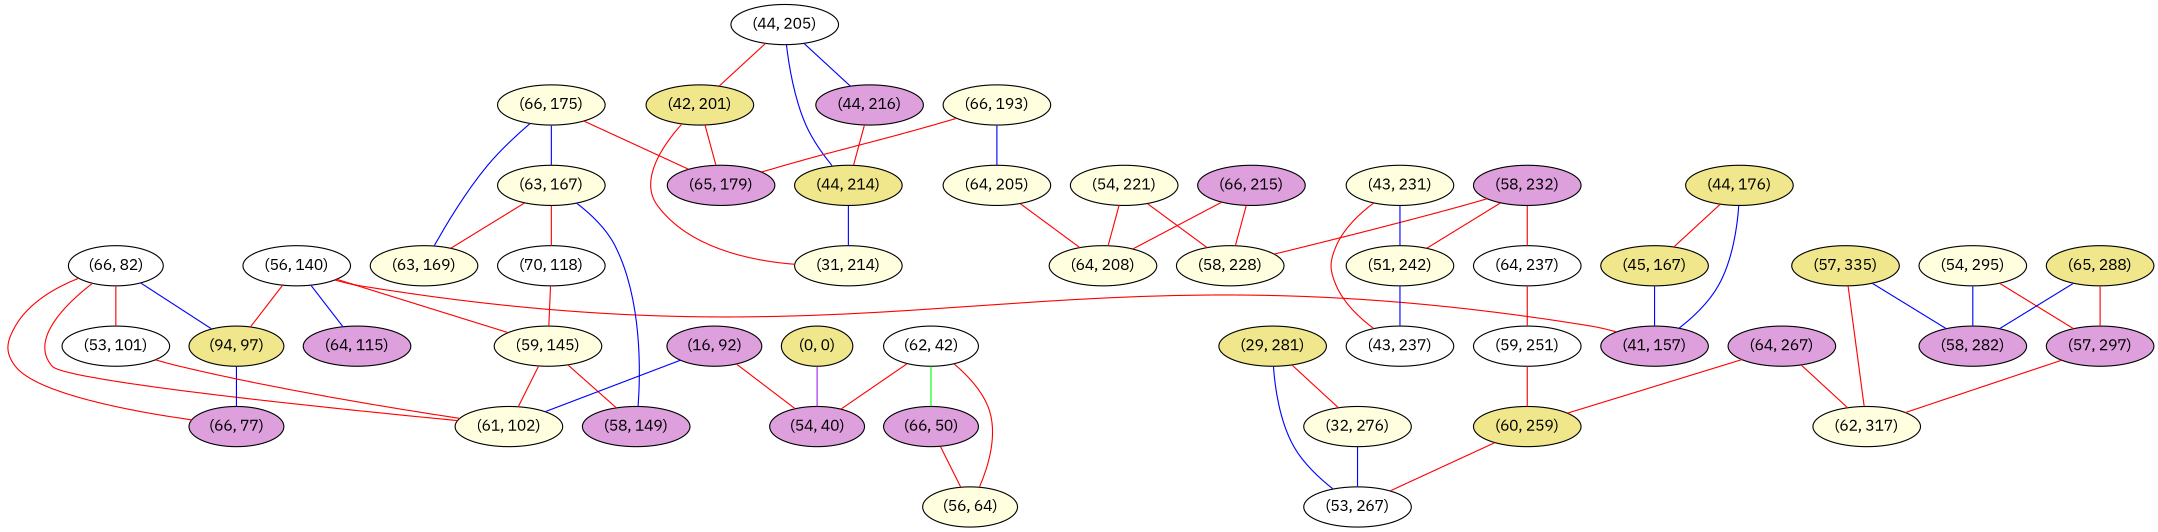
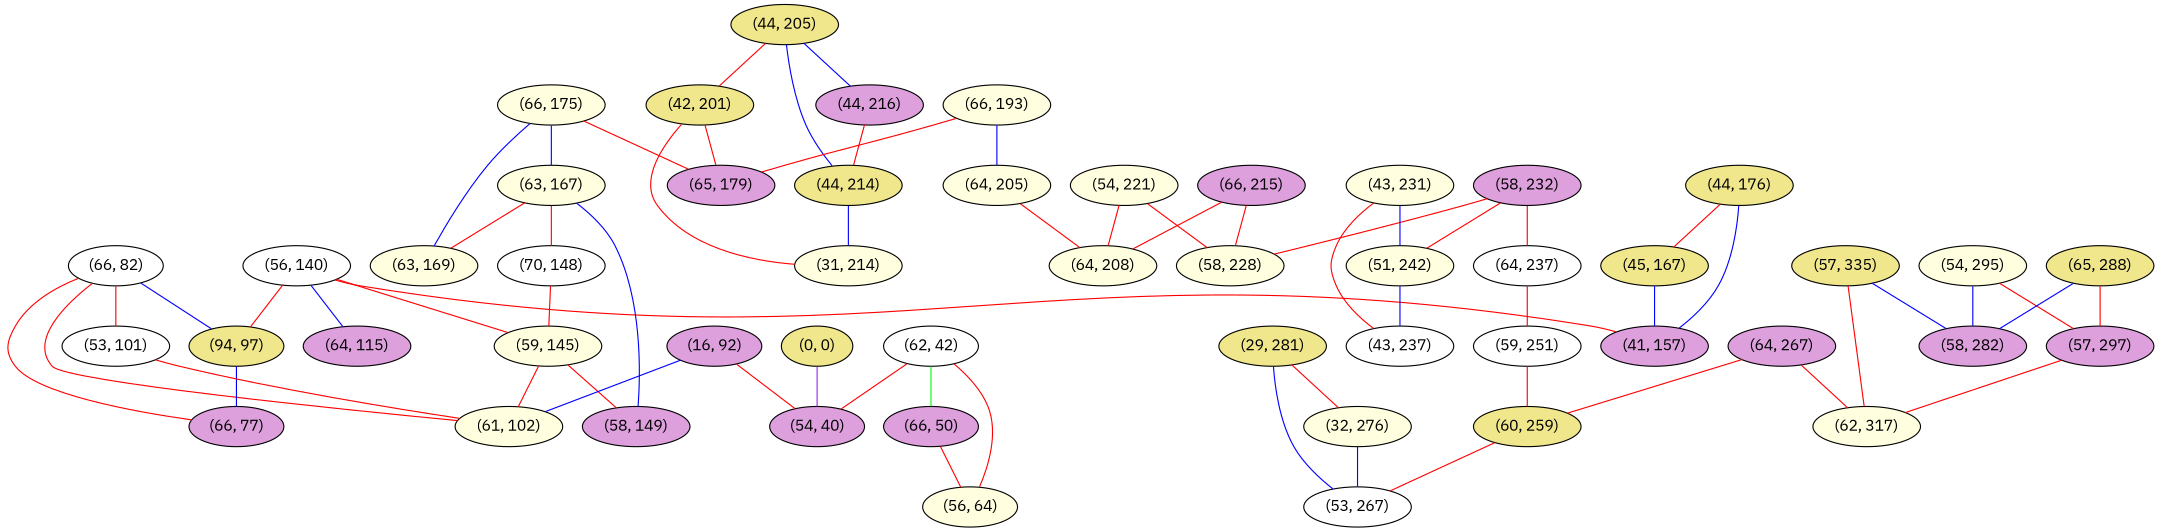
node "(44, 205)": fillcolor white -> khaki
node "(70, 118)": label "(70, 118)" -> "(70, 148)"
